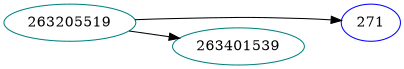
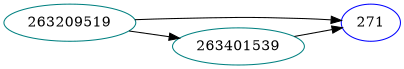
node "263205519": label "263205519" -> "263209519"
edge "263401539" -> "271": added
